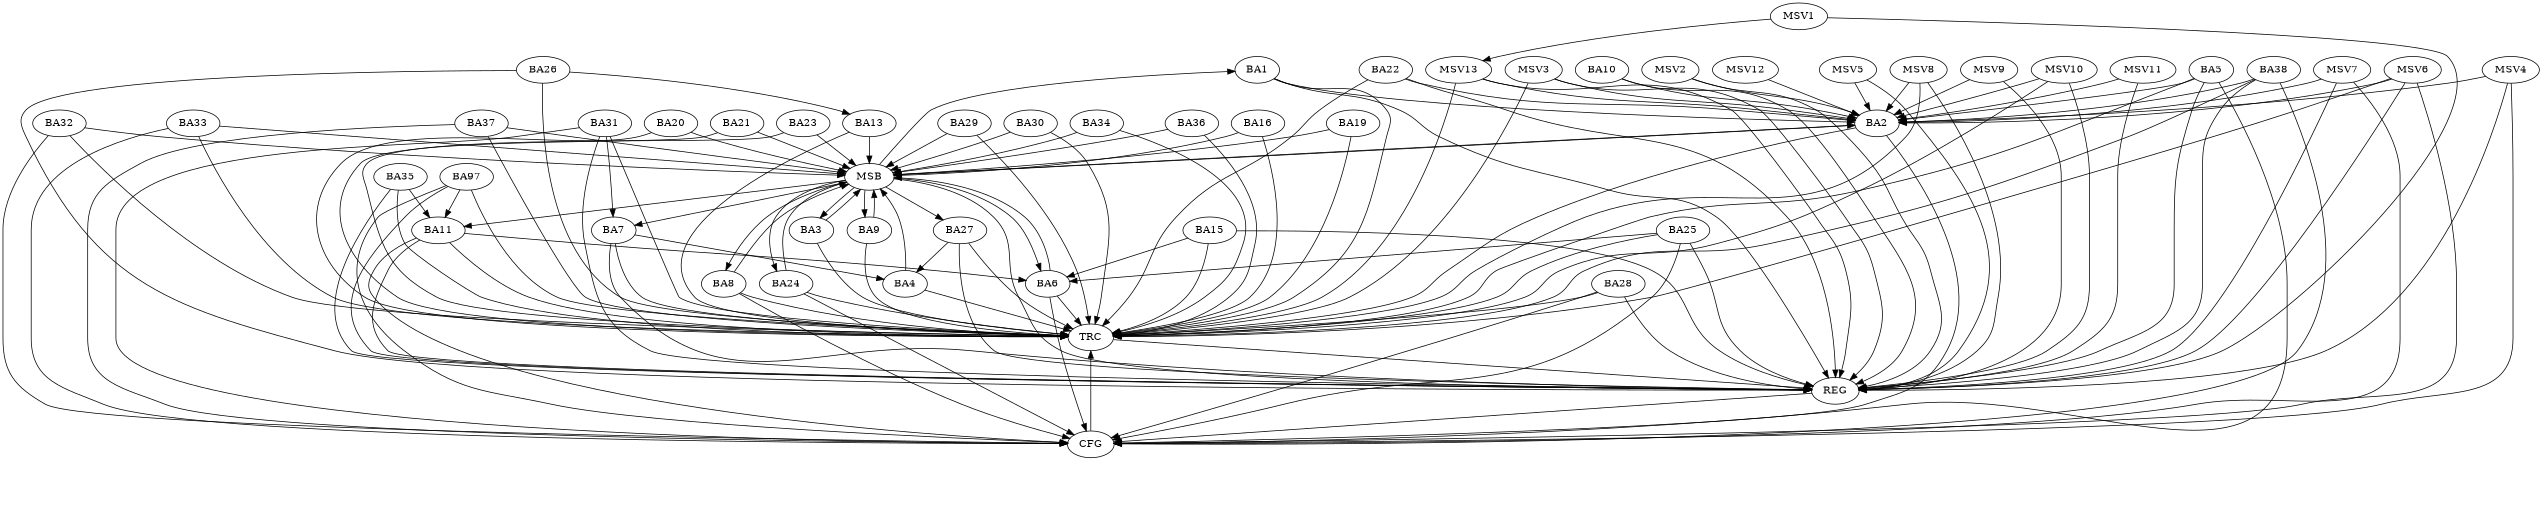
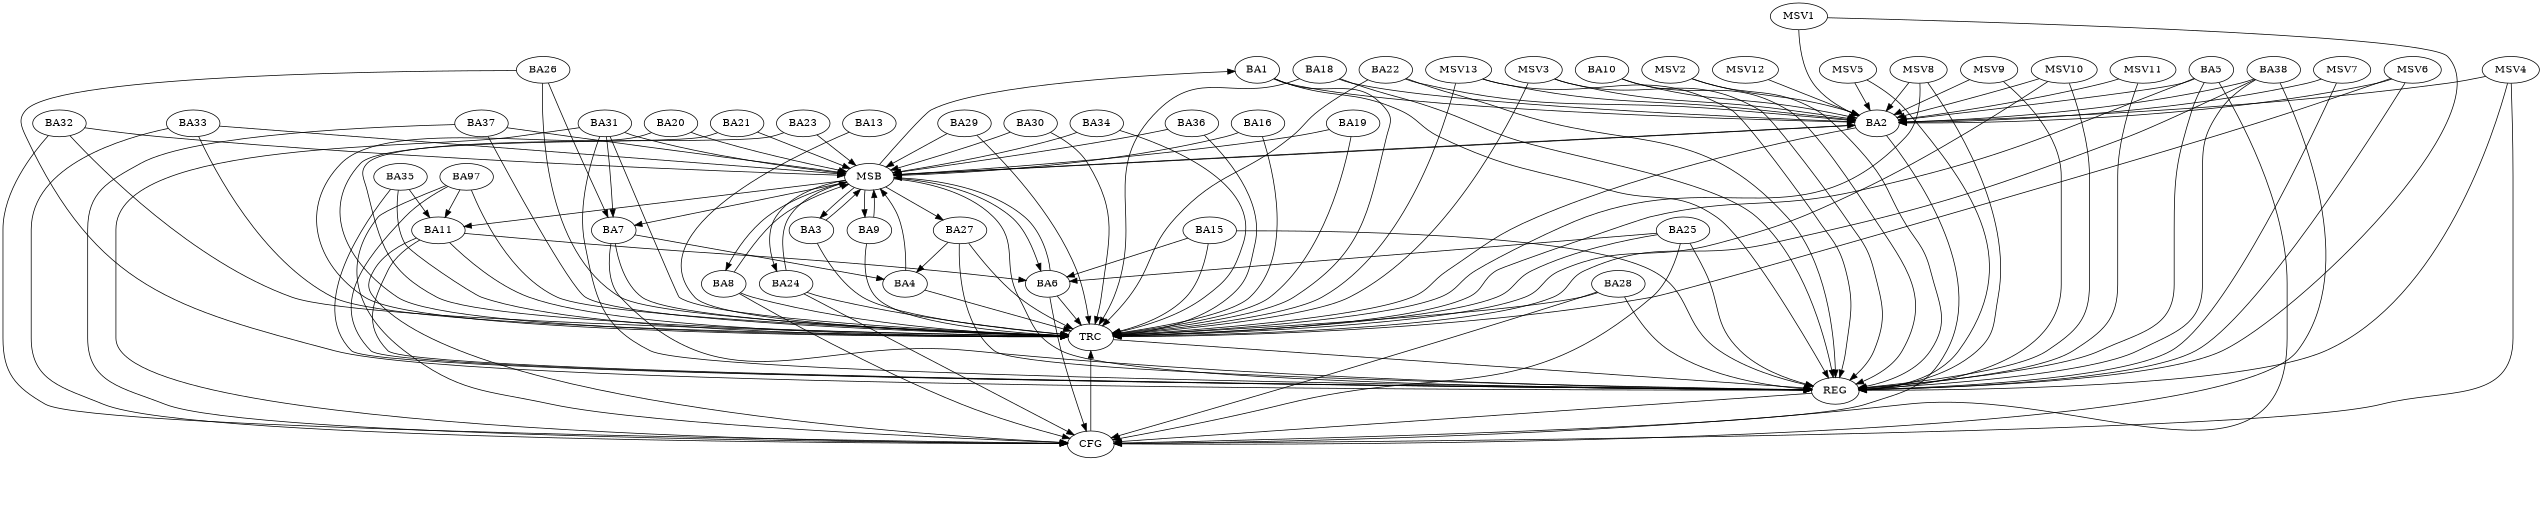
edge "MSV1" -> "MSV13": now "MSV1" -> "BA2"
node "BA18": added
edge "BA26" -> "BA13": now "BA26" -> "BA7"
edge "BA13" -> "MSB": now "BA31" -> "MSB"
edge "MSV7" -> "CFG": removed
edge "MSV6" -> "CFG": removed
